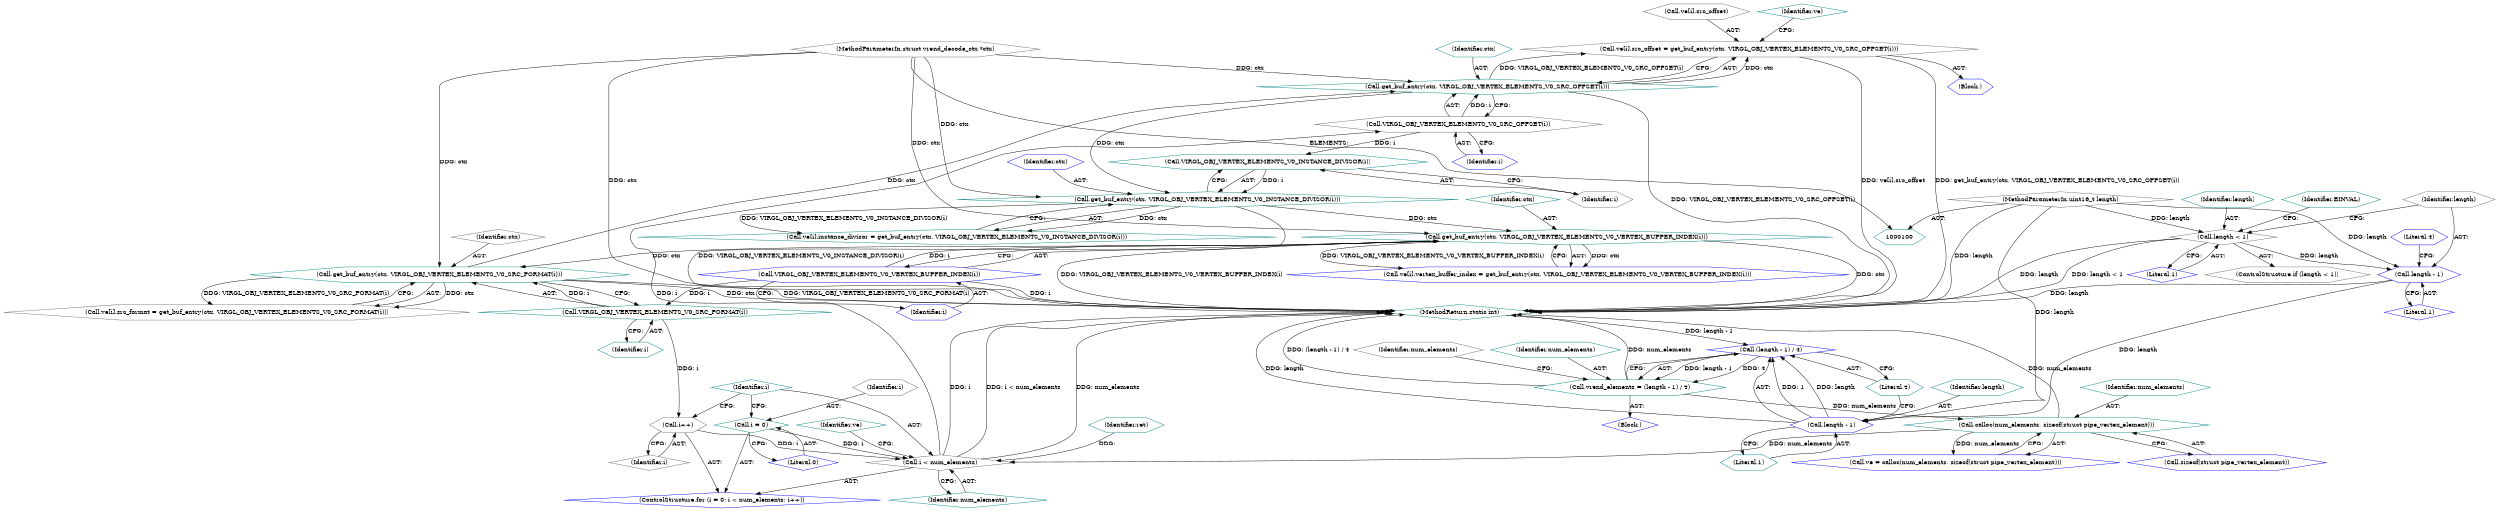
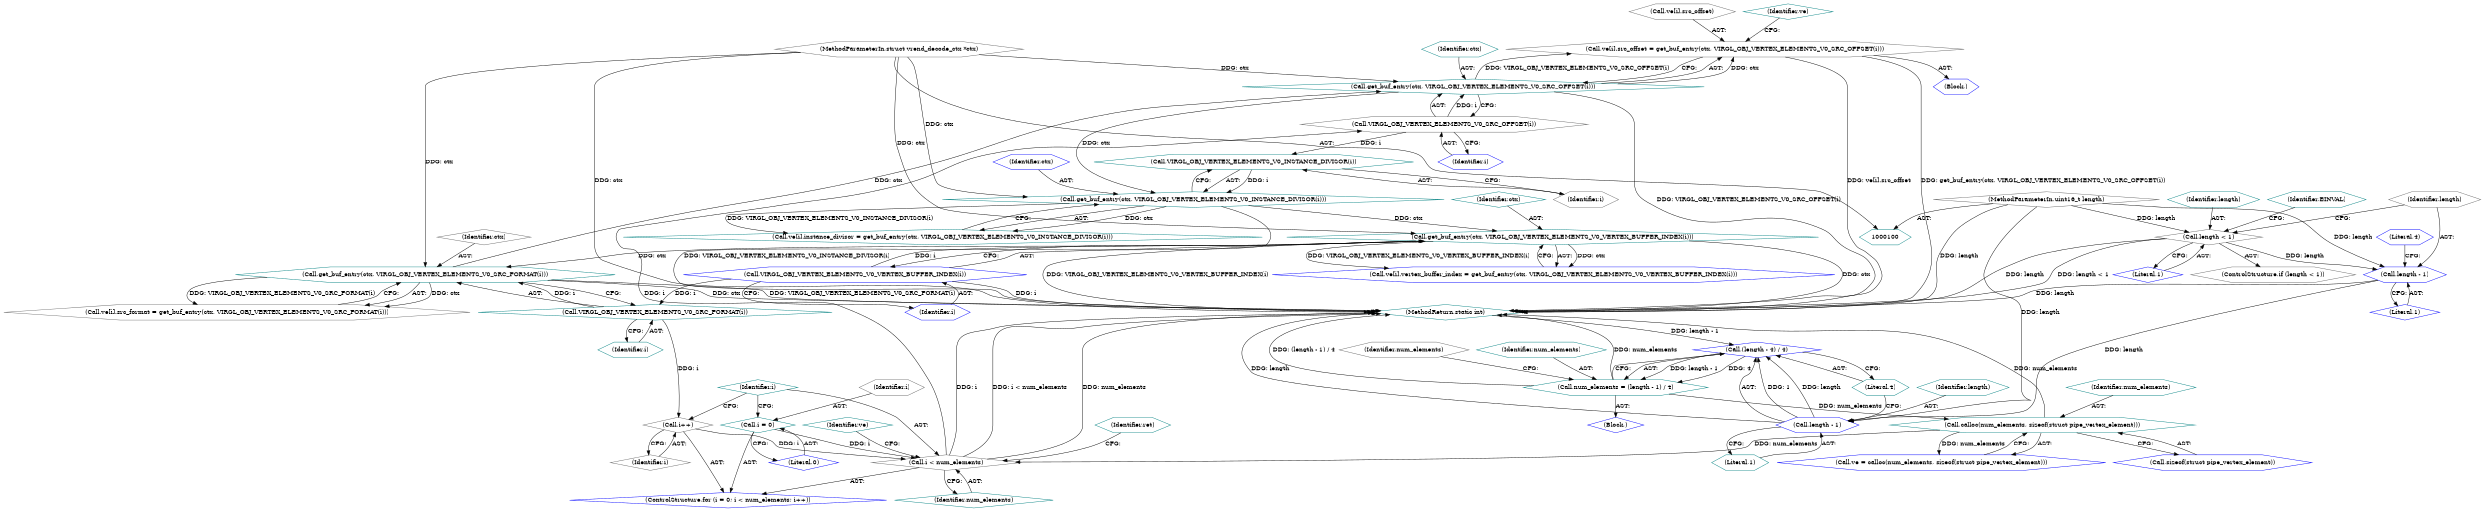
edge "(MethodParameterIn,struct vrend_decode_ctx *ctx)" -> "1000100": label "ELEMENTS: " -> "AST: "
node "(Call,(length - 1) / 4)": label "(Call,(length - 1) / 4)" -> "(Call,(length - 4) / 4)"
node "(Call,vrend_elements = (length - 1) / 4)": label "(Call,vrend_elements = (length - 1) / 4)" -> "(Call,num_elements = (length - 1) / 4)"
node "(Call,i++)": shape hexagon -> diamond
edge "(Identifier,ret)" -> "(Call,i < num_elements)": label "DDG: " -> "CFG: "
